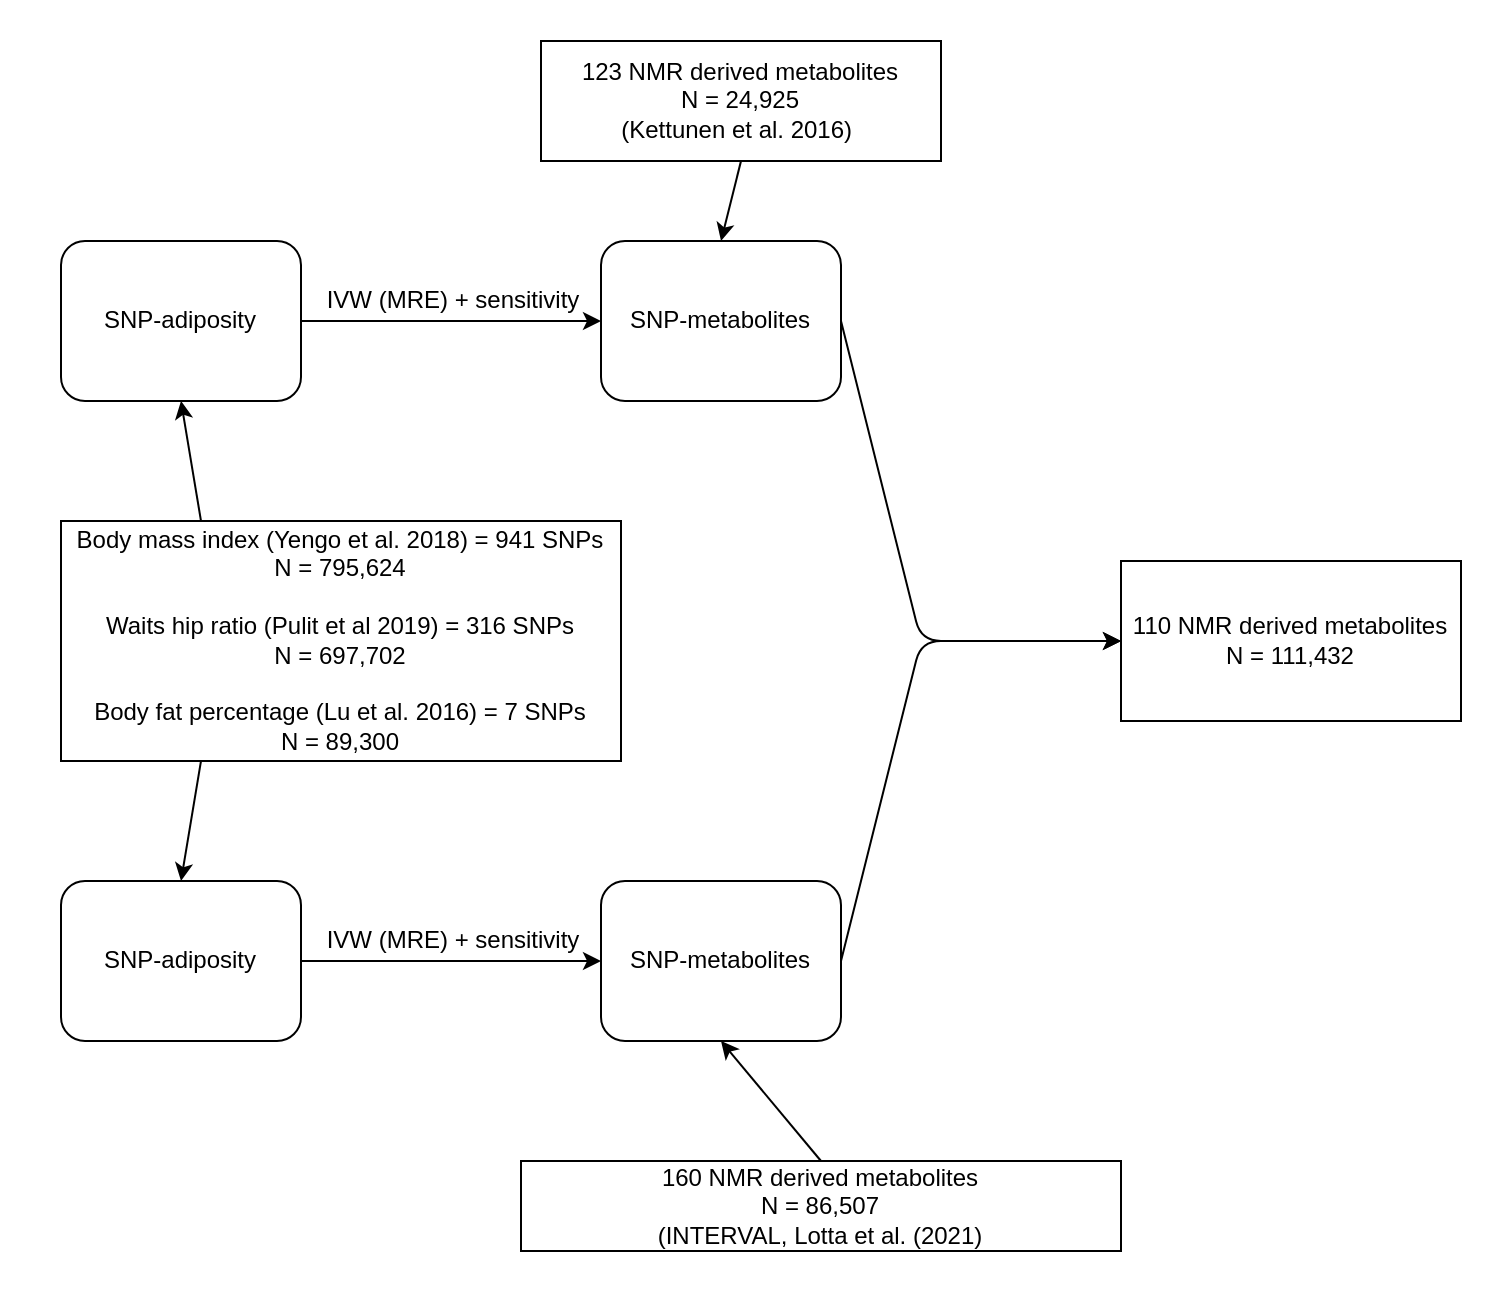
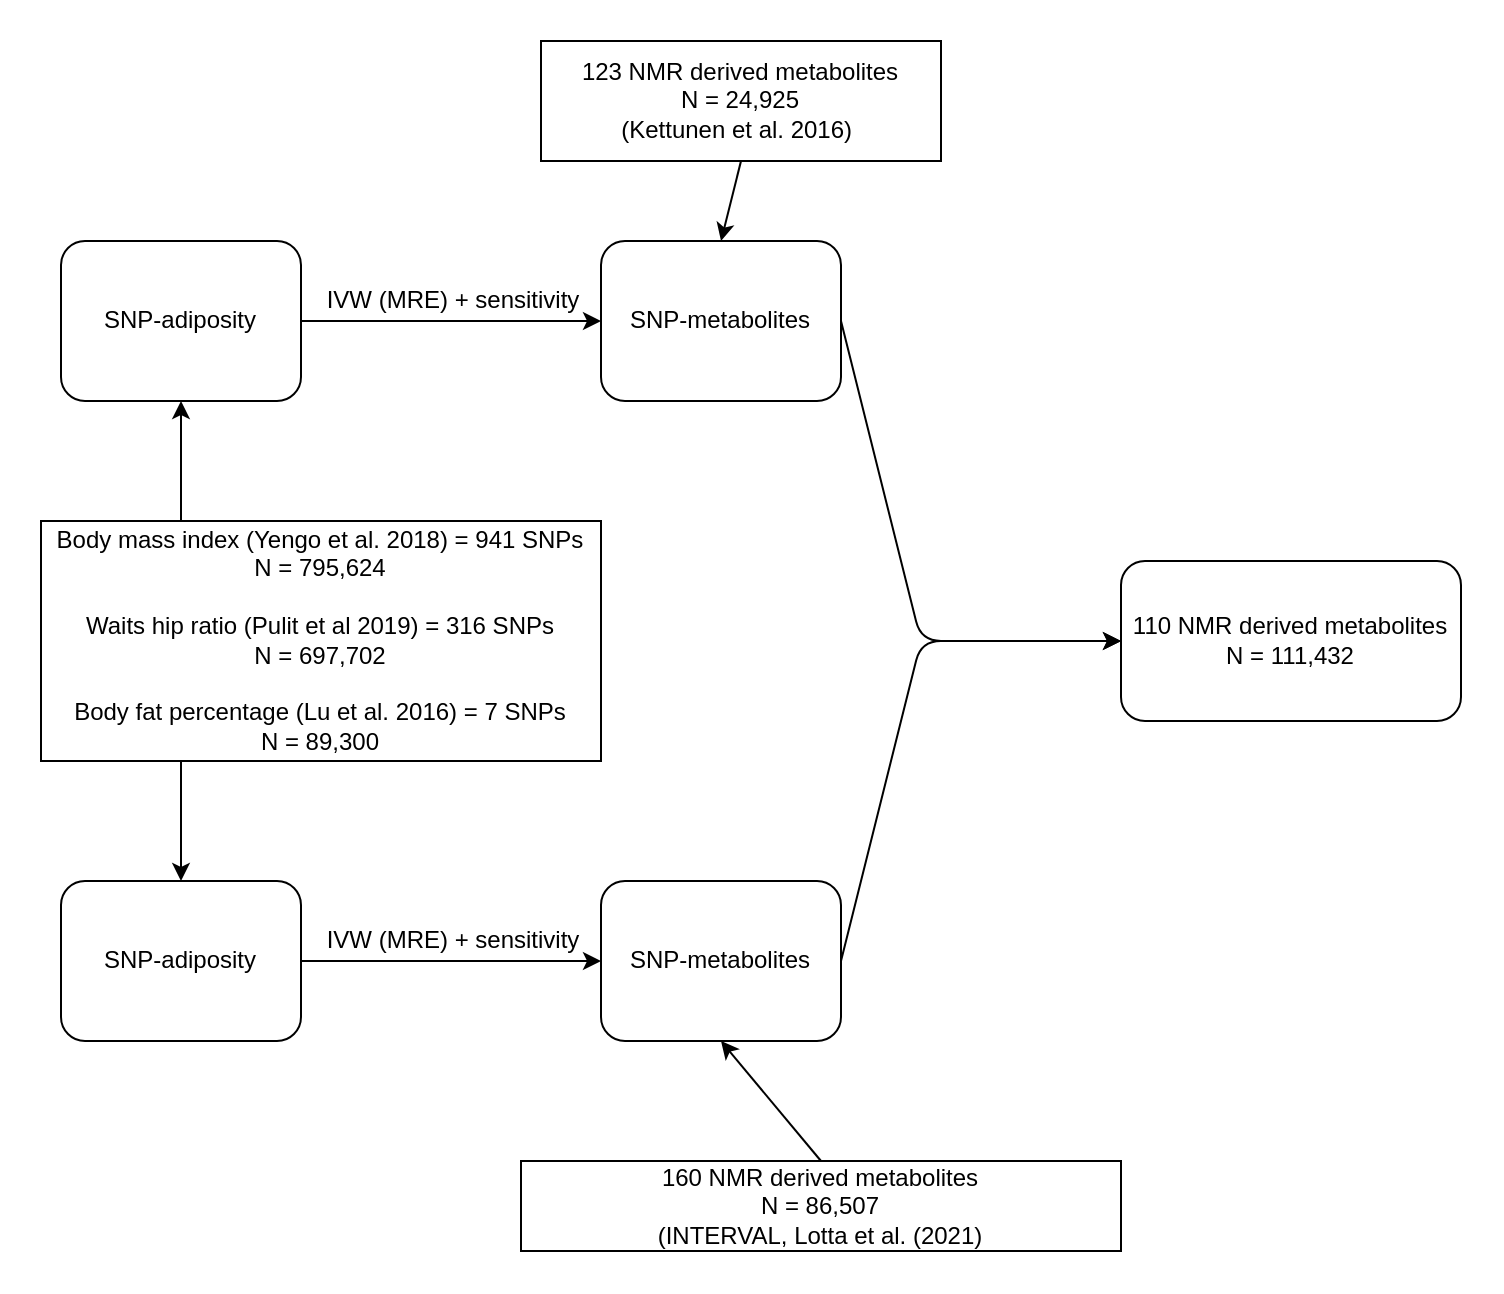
node "Body mass index (Yengo et al. 2018) = 941 SNPs N = 795,624 Waits hip ratio (Pulit et al 2019) = 316 SNPs N = 697,702 Body fat percentage (Lu et al. 2016) = 7 SNPs N = 89,300": moved (341, 641) -> (321, 641)
node "110 NMR derived metabolites N = 111,432": shape rectangle -> rounded rectangle
